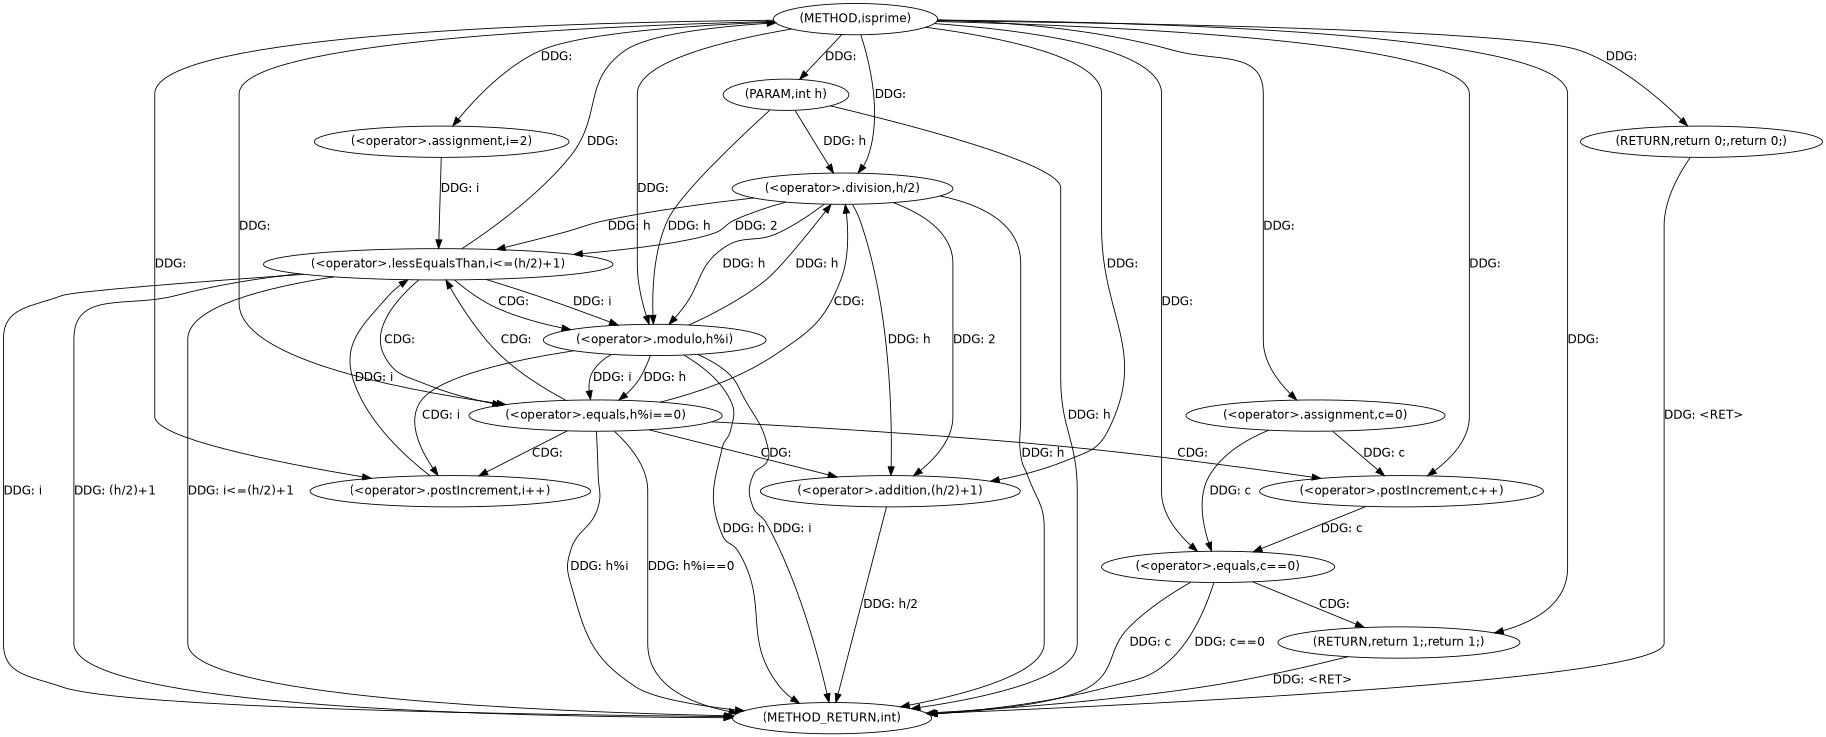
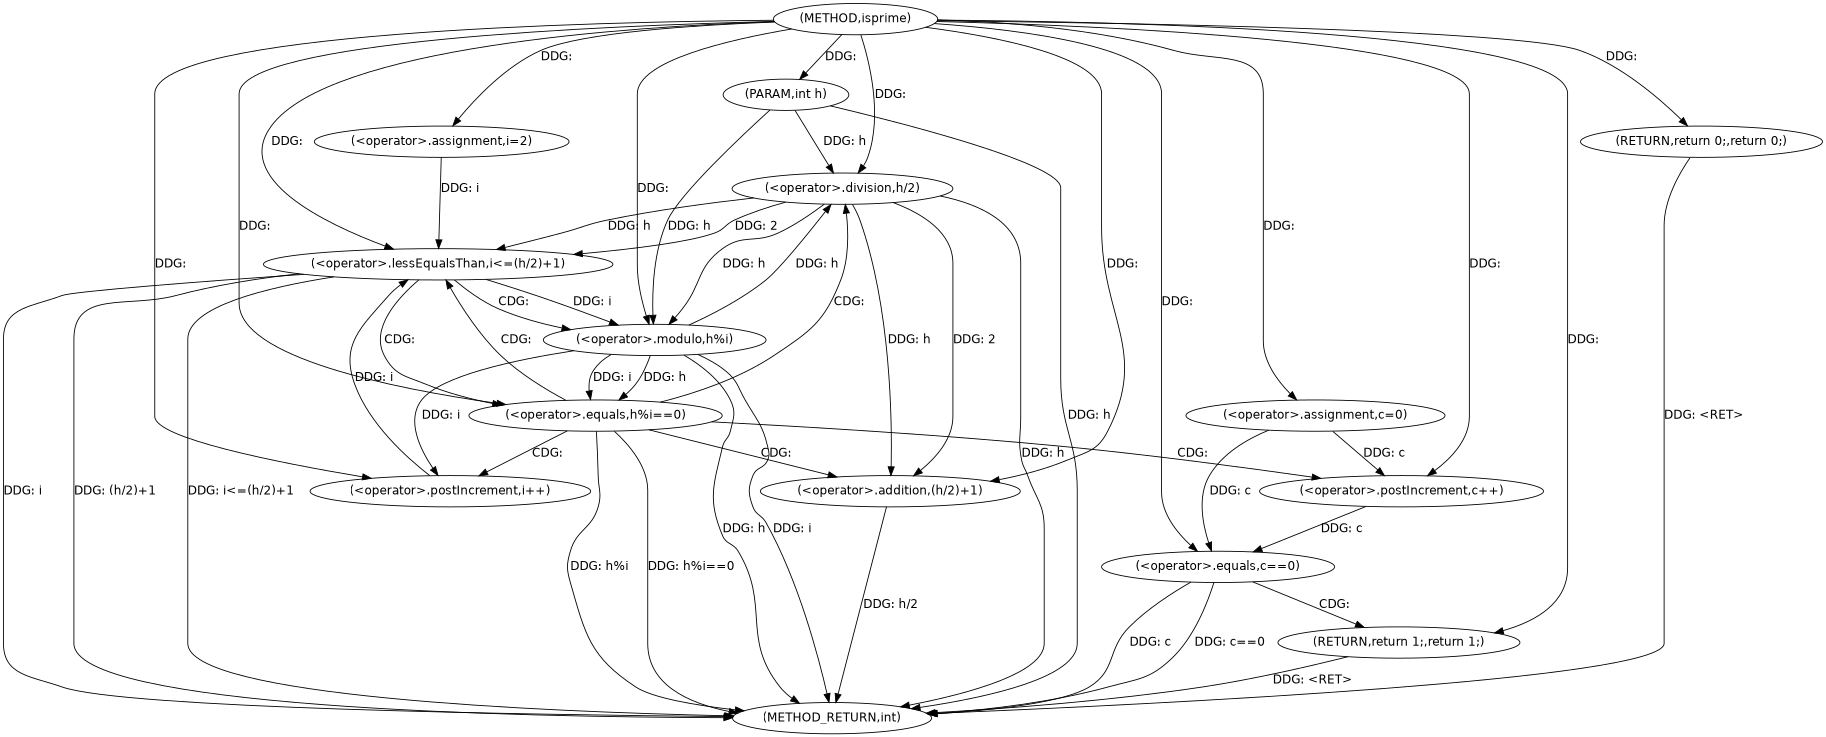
edge "(<operator>.lessEqualsThan,i<=(h/2)+1)" -> "(METHOD,isprime)": reversed
edge "(<operator>.modulo,h%i)" -> "(<operator>.postIncrement,i++)": label "CDG: i" -> "DDG: i"
